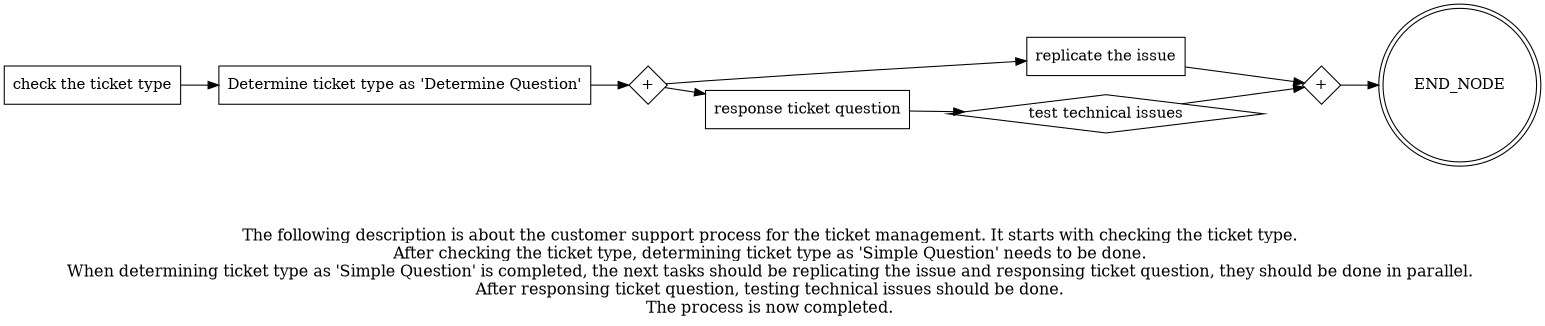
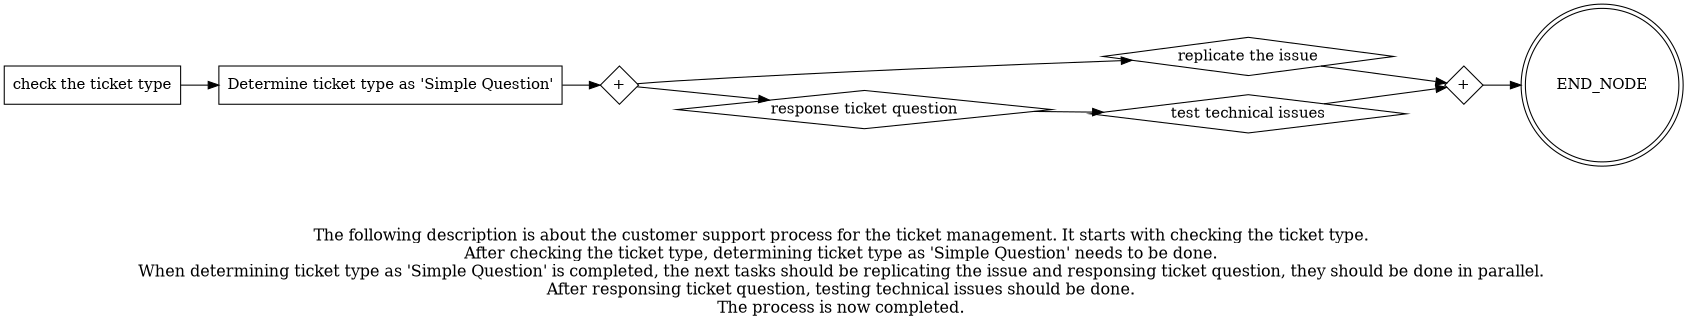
node "replicate the issue": shape box -> diamond
node "Determine ticket type as 'Determine Question'": label "Determine ticket type as 'Determine Question'" -> "Determine ticket type as 'Simple Question'"
node "response ticket question": shape box -> diamond
